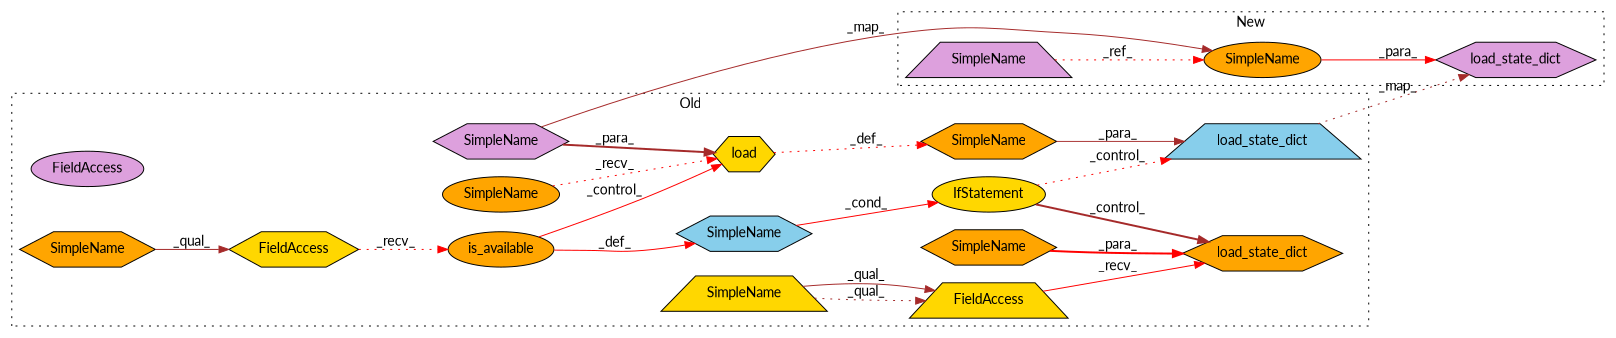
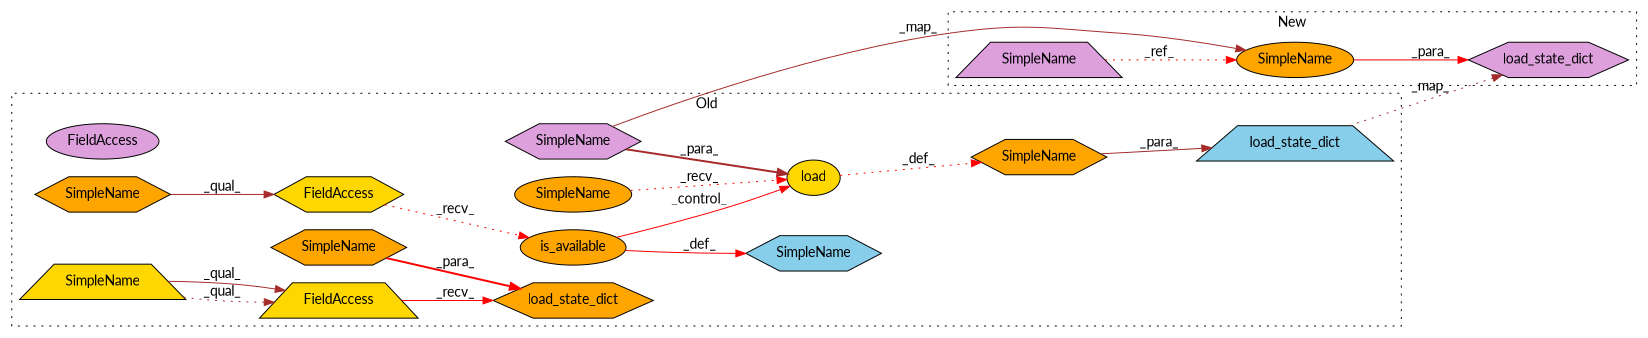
node "load": shape hexagon -> ellipse
node "IfStatement": removed
